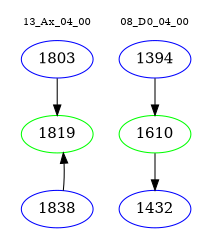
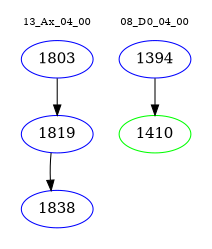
node "1819": color green -> blue
node "1610": label "1610" -> "1410"
edge "1838" -> "1819": reversed
node "1432": removed
